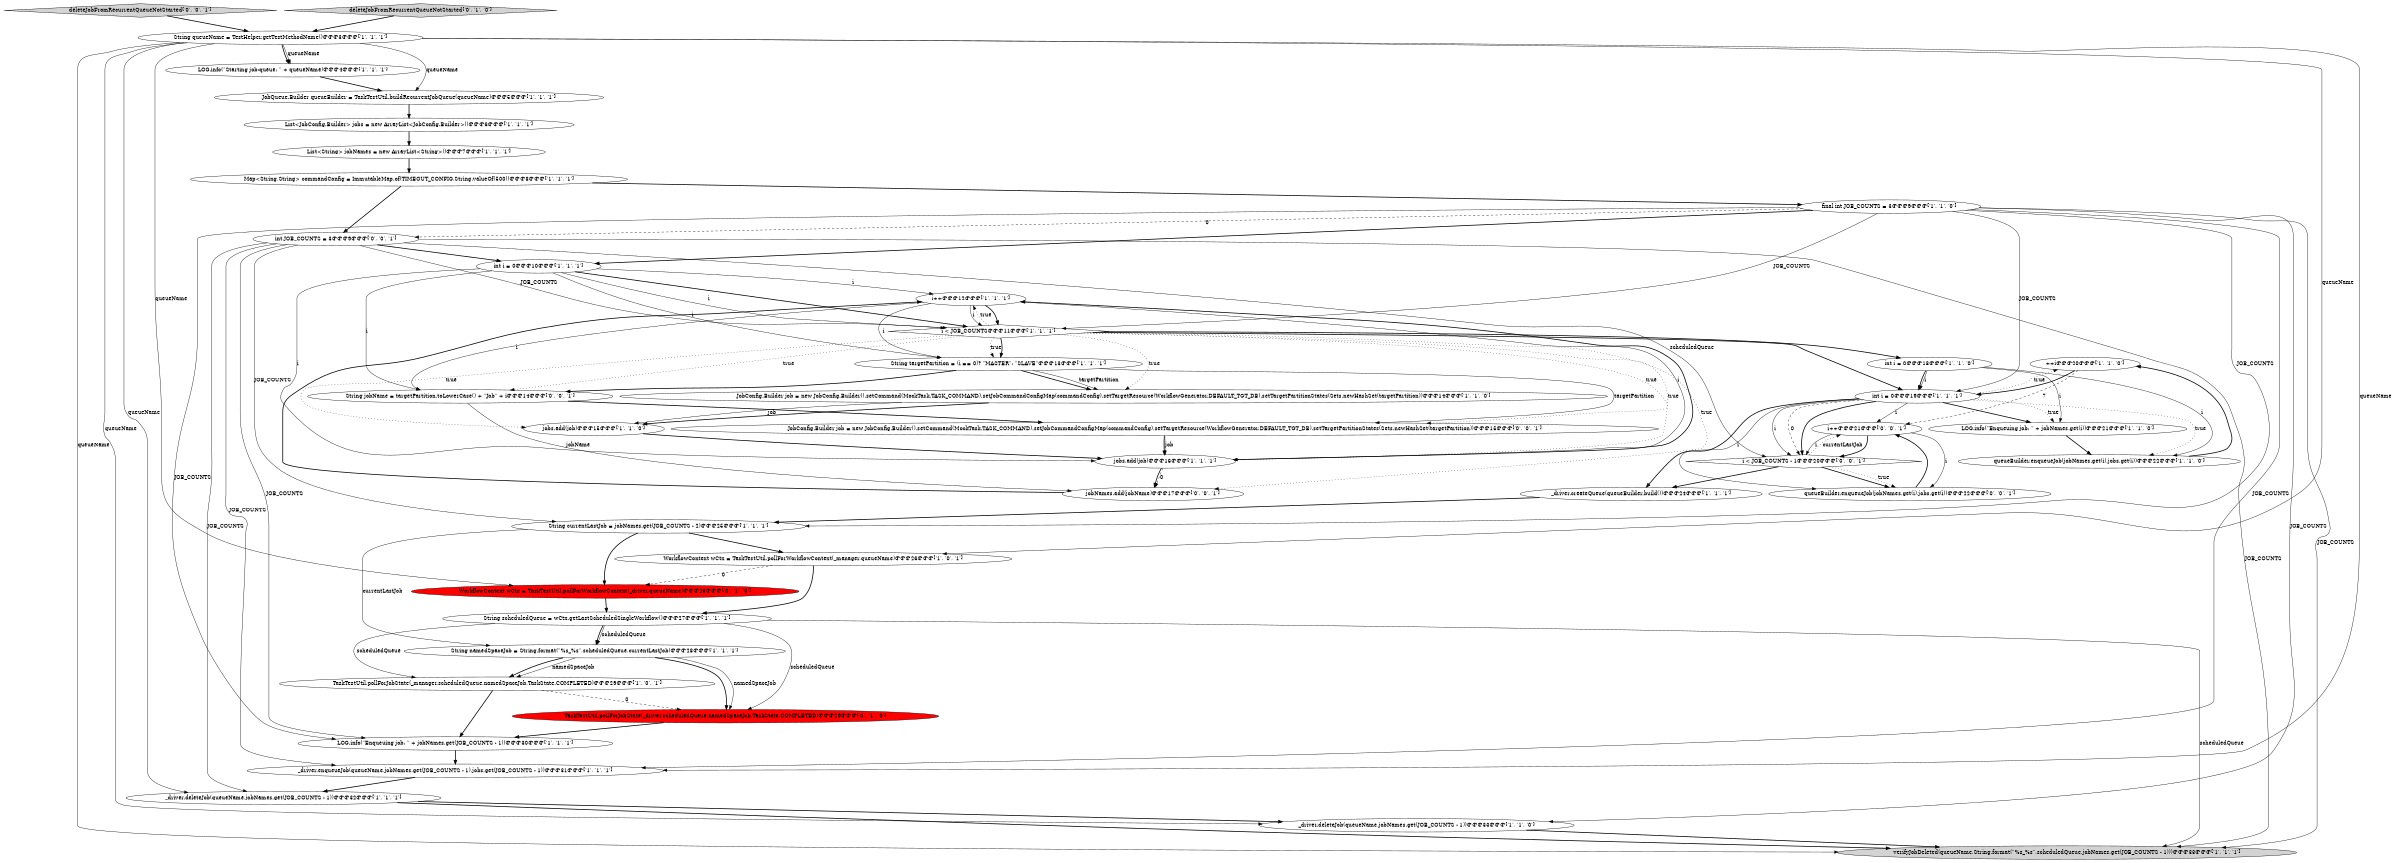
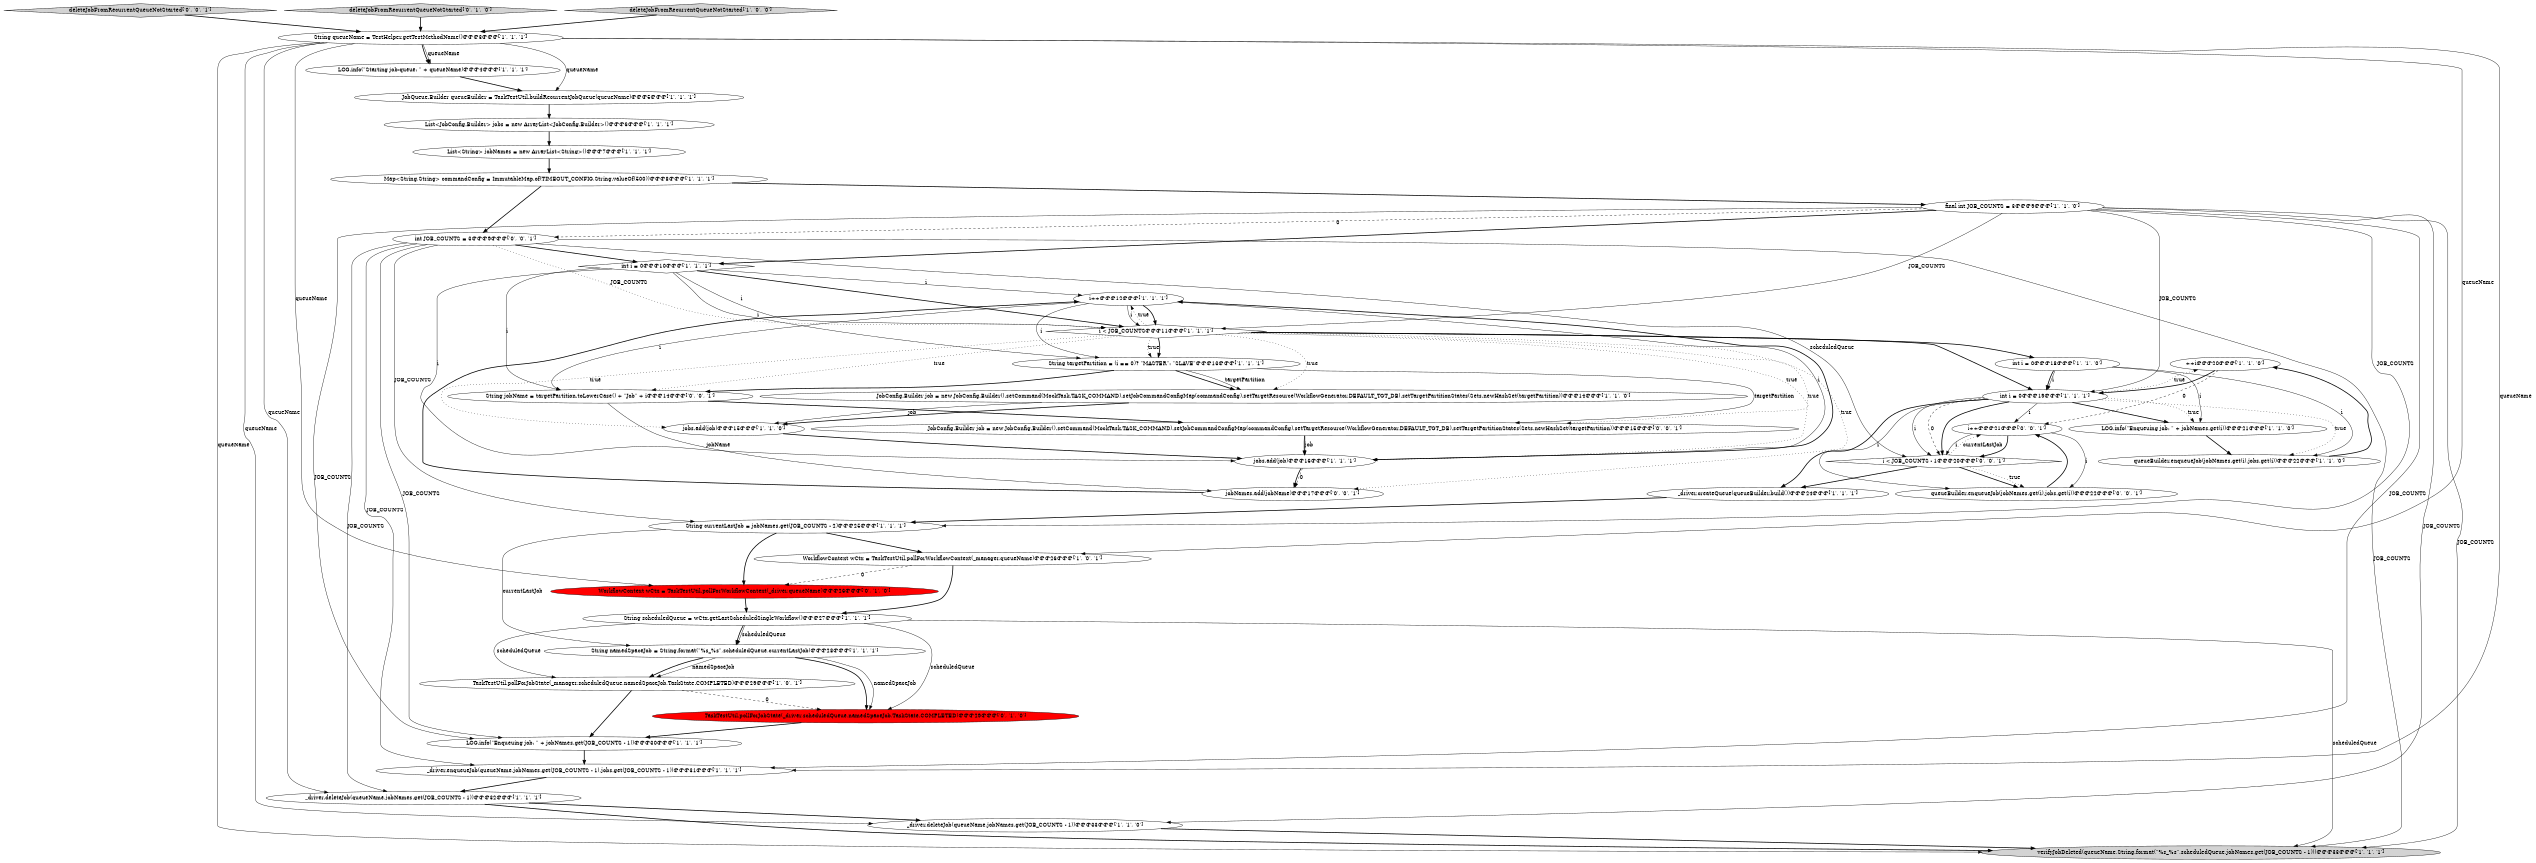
node "deleteJobFromRecurrentQueueNotStarted['1', '0', '0']": added
node "int i = 0@@@10@@@['1', '1', '1']": shape ellipse -> diamond
edge "int JOB_COUNTS = 3@@@9@@@['0', '0', '1']" -> "i < JOB_COUNTS@@@11@@@['1', '1', '1']": style solid -> dotted
edge "++i@@@20@@@['1', '1', '0']" -> "i++@@@21@@@['0', '0', '1']": label "7" -> "0"
